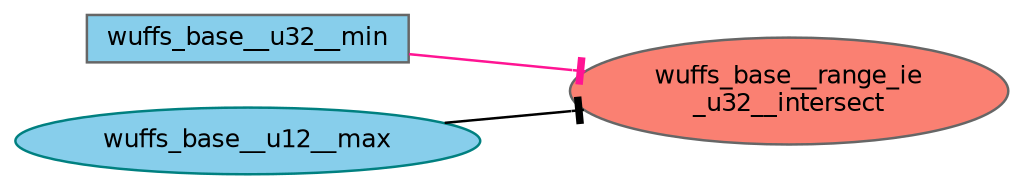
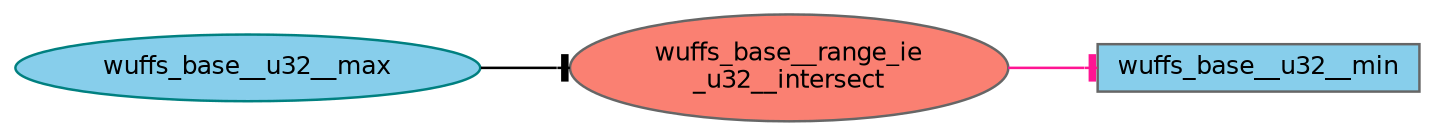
edge "wuffs_base__u32__min" -> "wuffs_base__range_ie _u32__intersect": reversed
node "wuffs_base__u12__max": label "wuffs_base__u12__max" -> "wuffs_base__u32__max"
